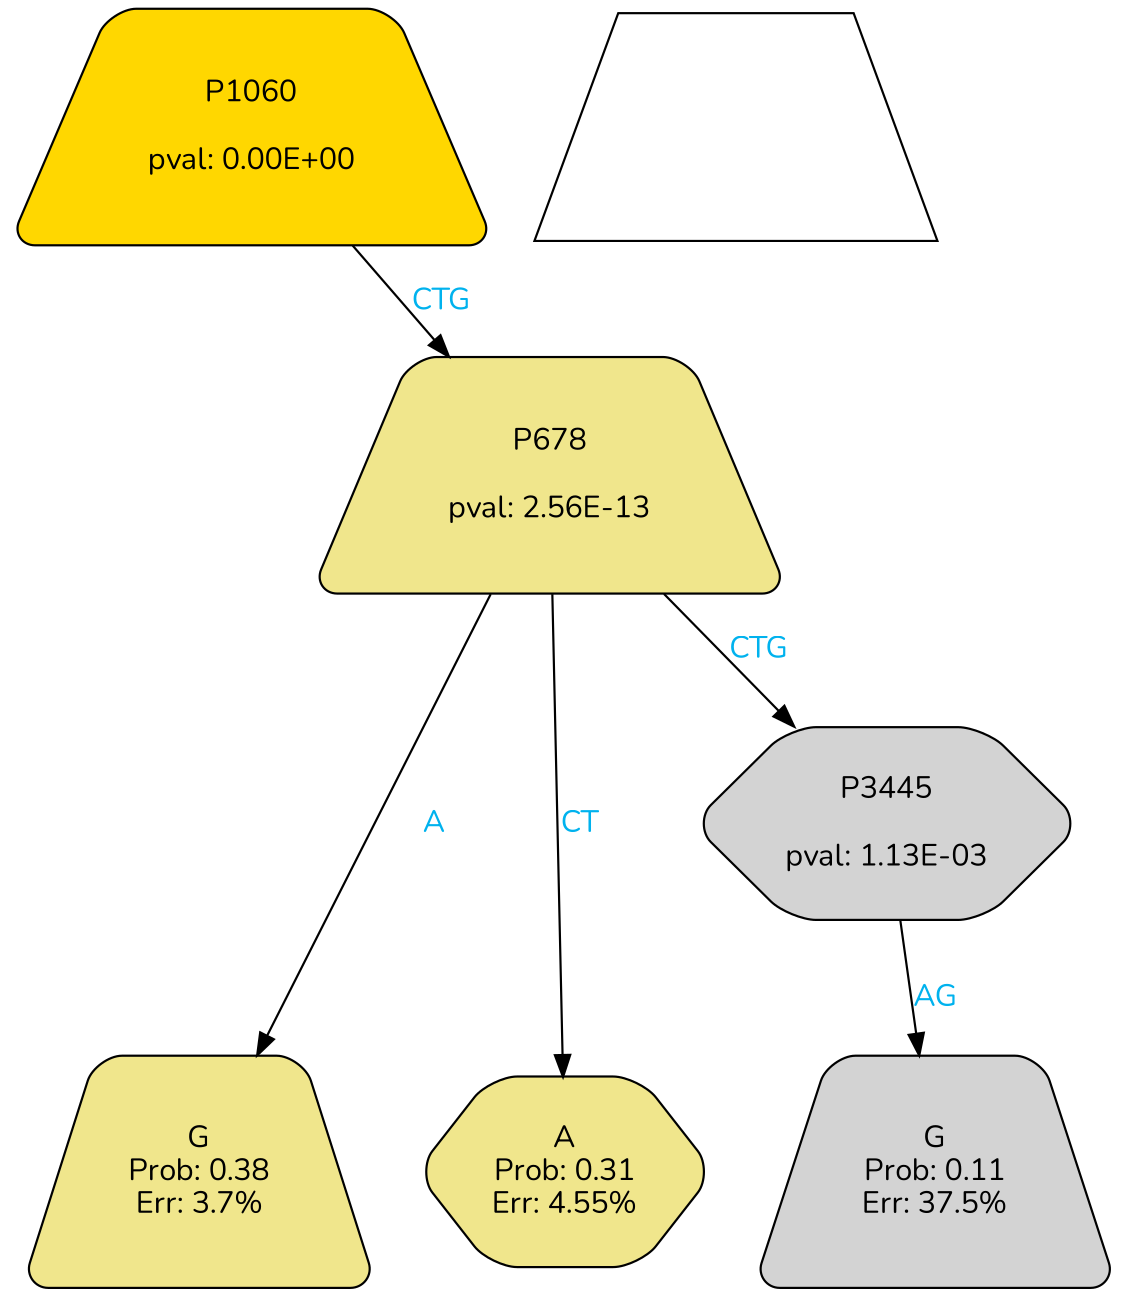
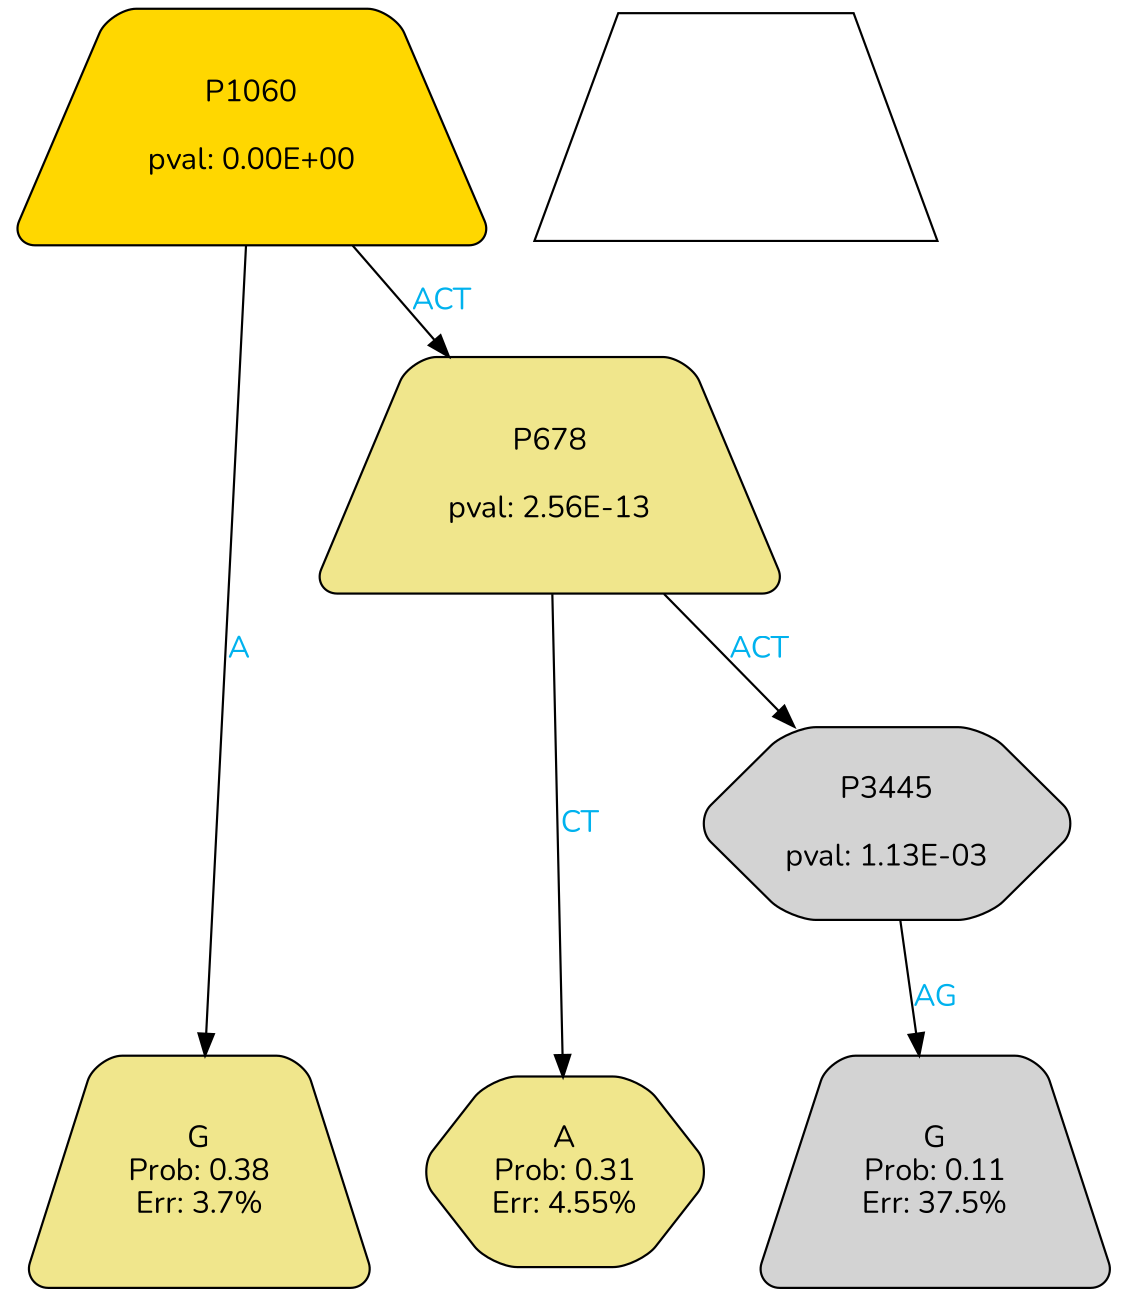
edge "P1060 pval: 0.00E+00" -> "P678 pval: 2.56E-13": label "CTG" -> "ACT"
edge "P678 pval: 2.56E-13" -> "P3445 pval: 1.13E-03": label "CTG" -> "ACT"
edge "P678 pval: 2.56E-13" -> "G Prob: 0.38 Err: 3.7%": now "P1060 pval: 0.00E+00" -> "G Prob: 0.38 Err: 3.7%"
